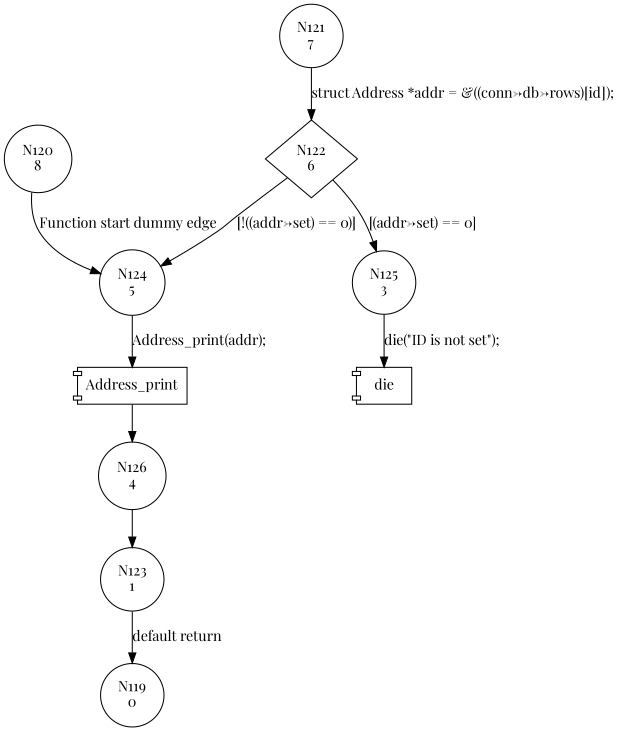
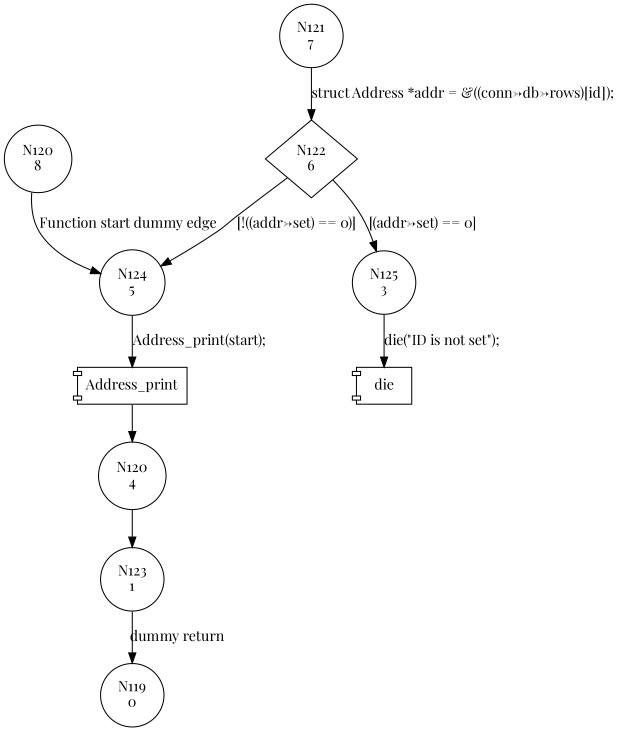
edge "N124 5" -> "Address_print": label "Address_print(addr);" -> "Address_print(start);"
node "N126 4": label "N126 4" -> "N120 4"
edge "N123 1" -> "N119 0": label "default return" -> "dummy return"
